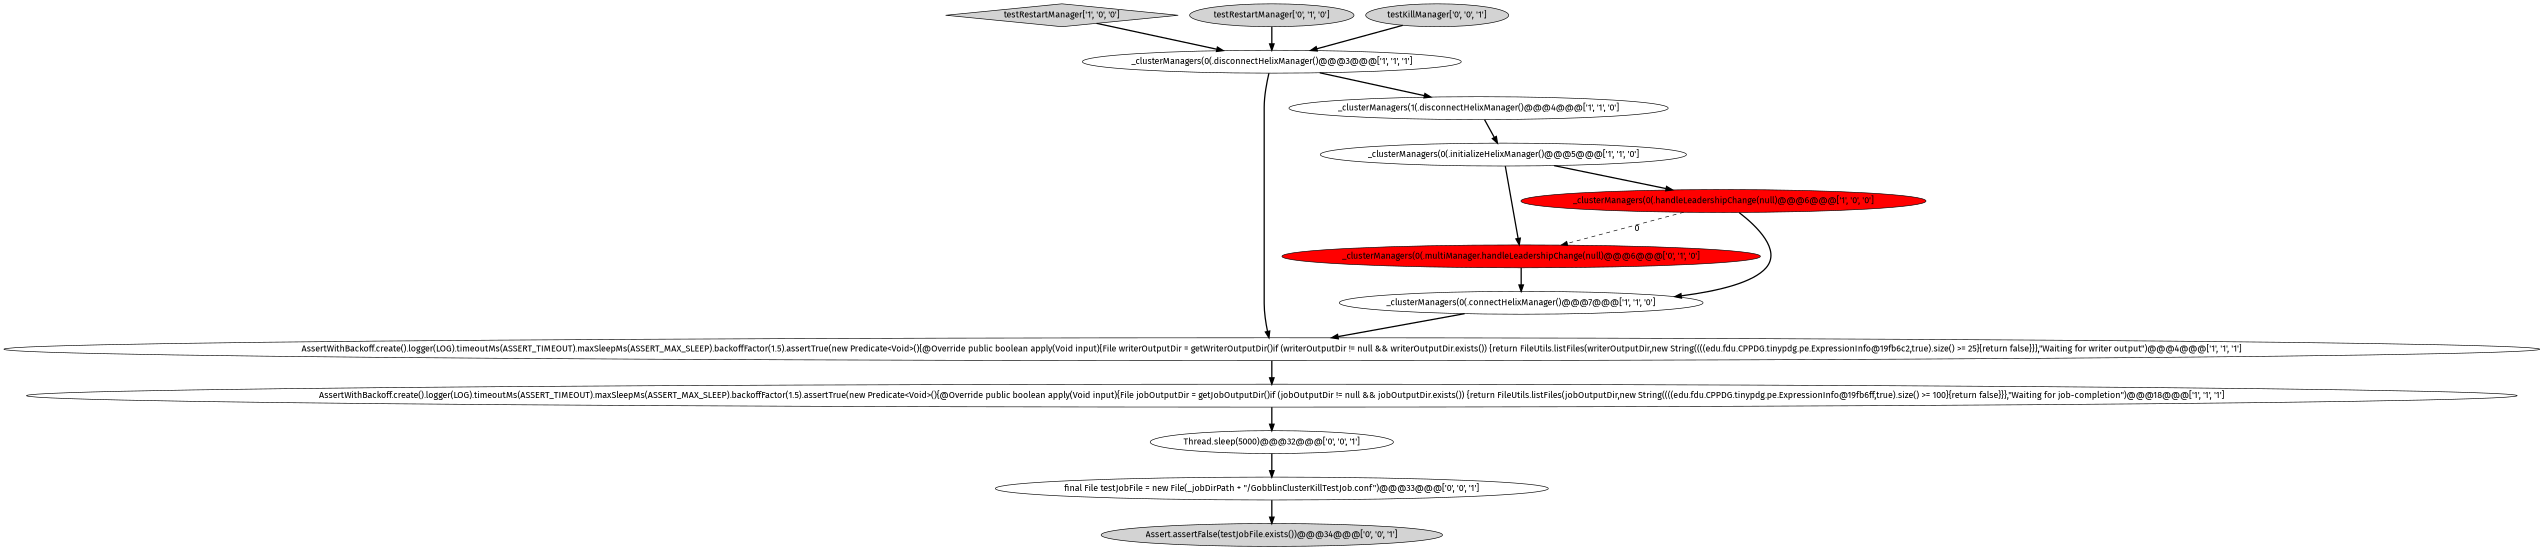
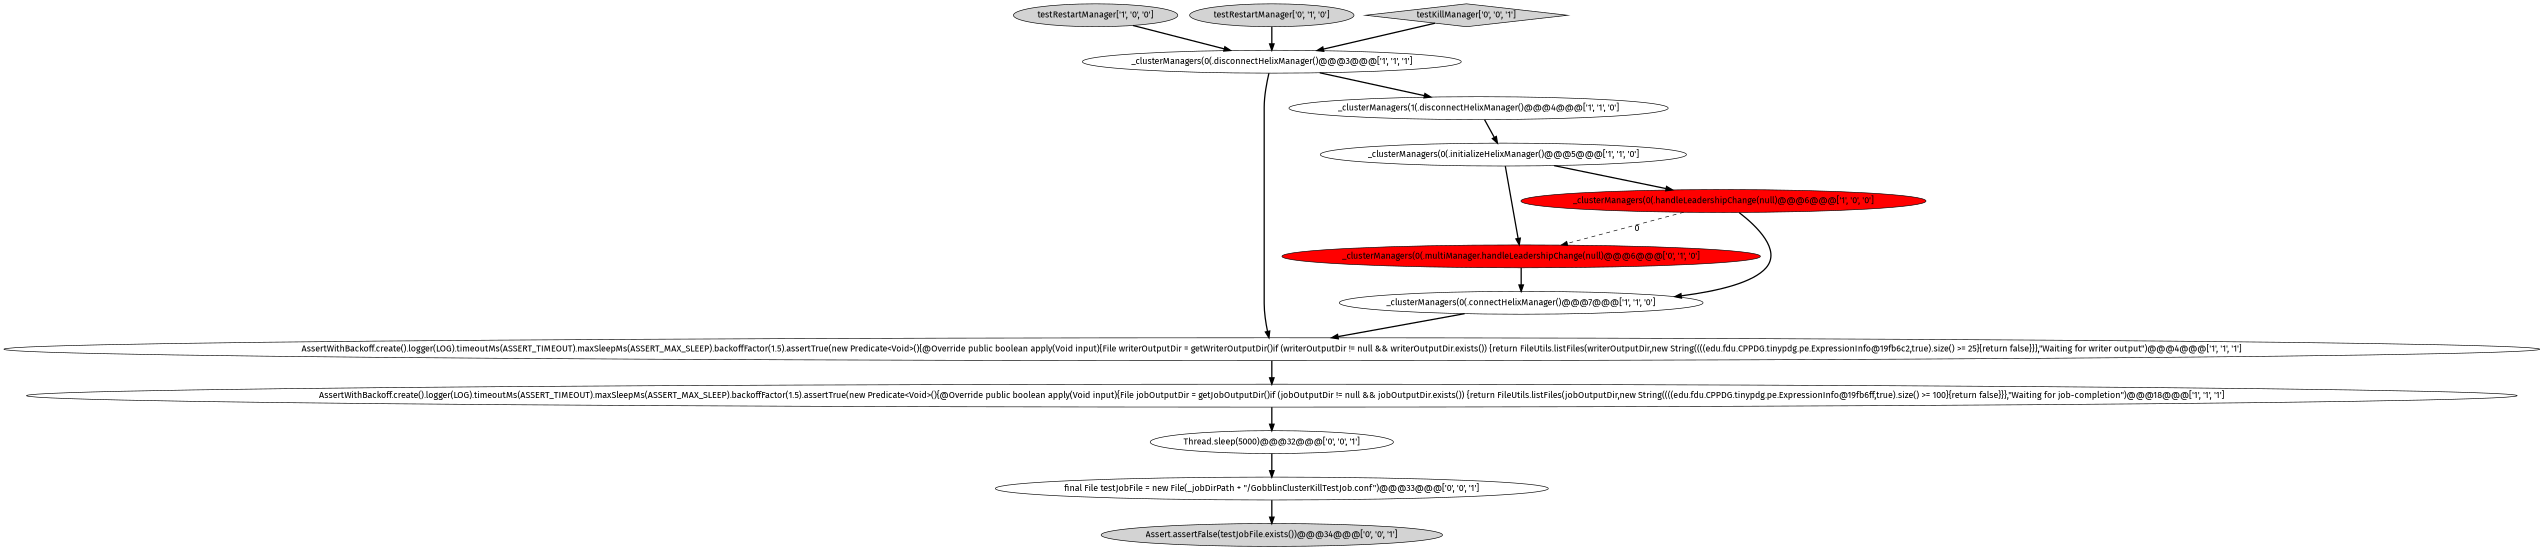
node "testRestartManager['1', '0', '0']": shape diamond -> ellipse
node "testKillManager['0', '0', '1']": shape ellipse -> diamond
